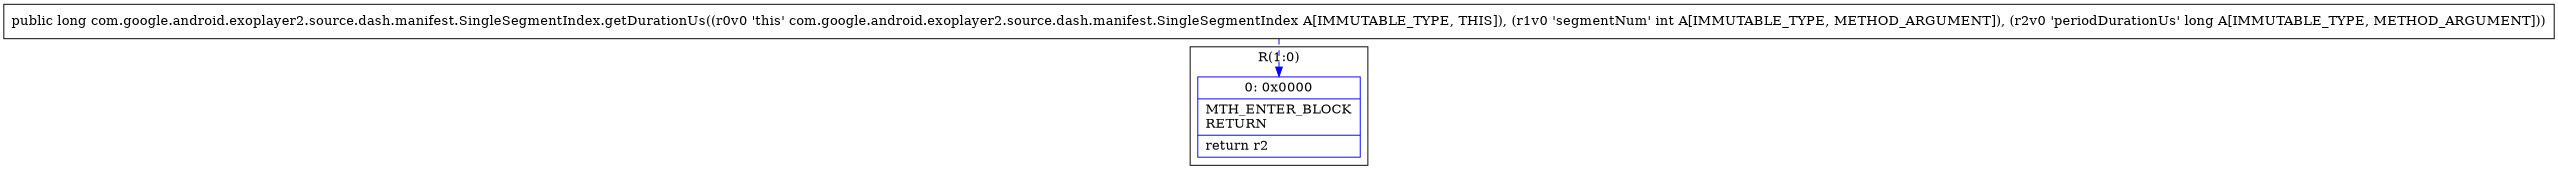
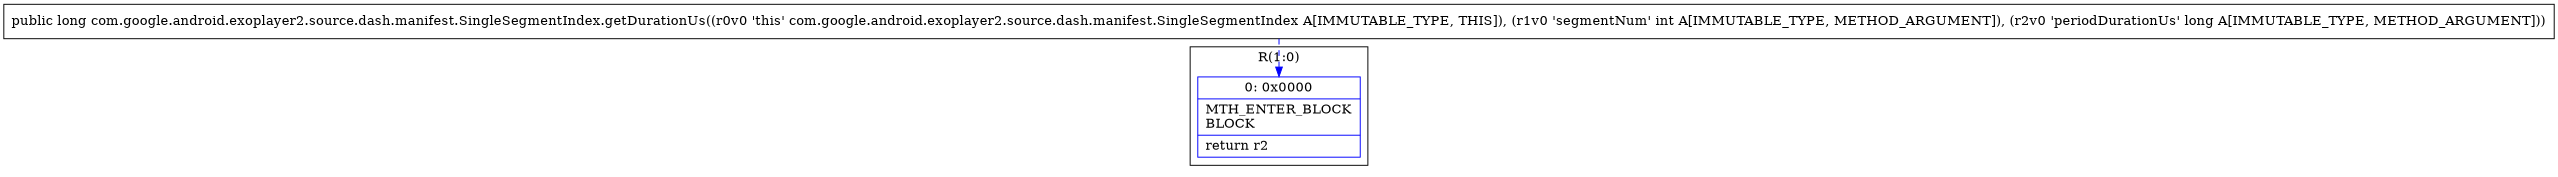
node "0: 0x0000": text "RETURN" -> "BLOCK"
